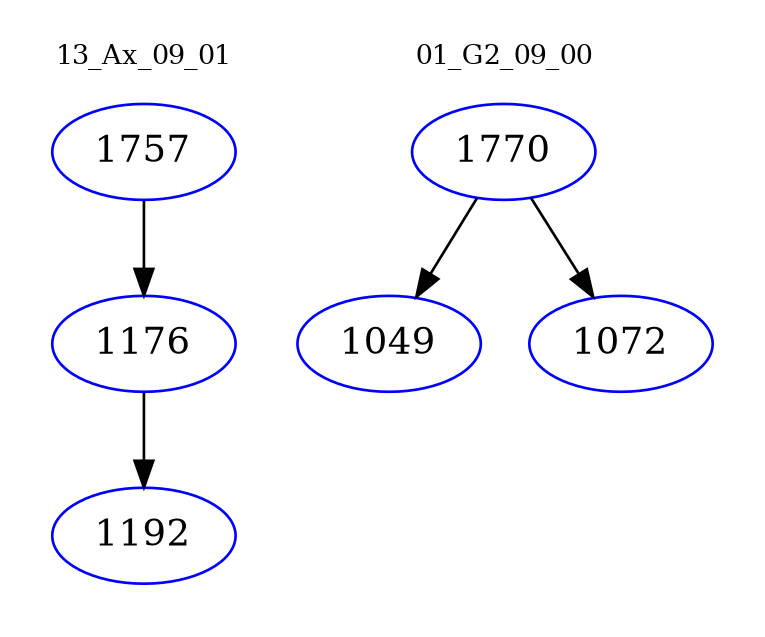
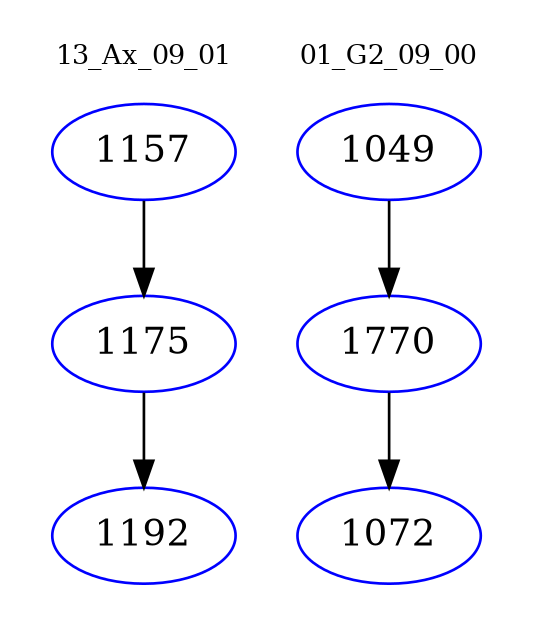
node "1757": label "1757" -> "1157"
edge "1770" -> "1049": reversed
node "1176": label "1176" -> "1175"
